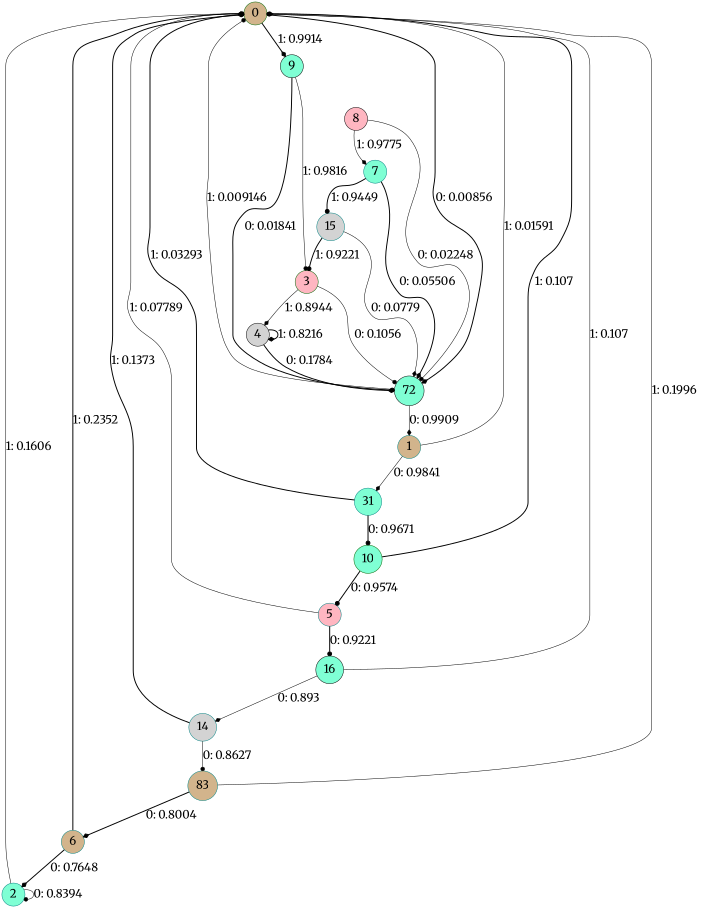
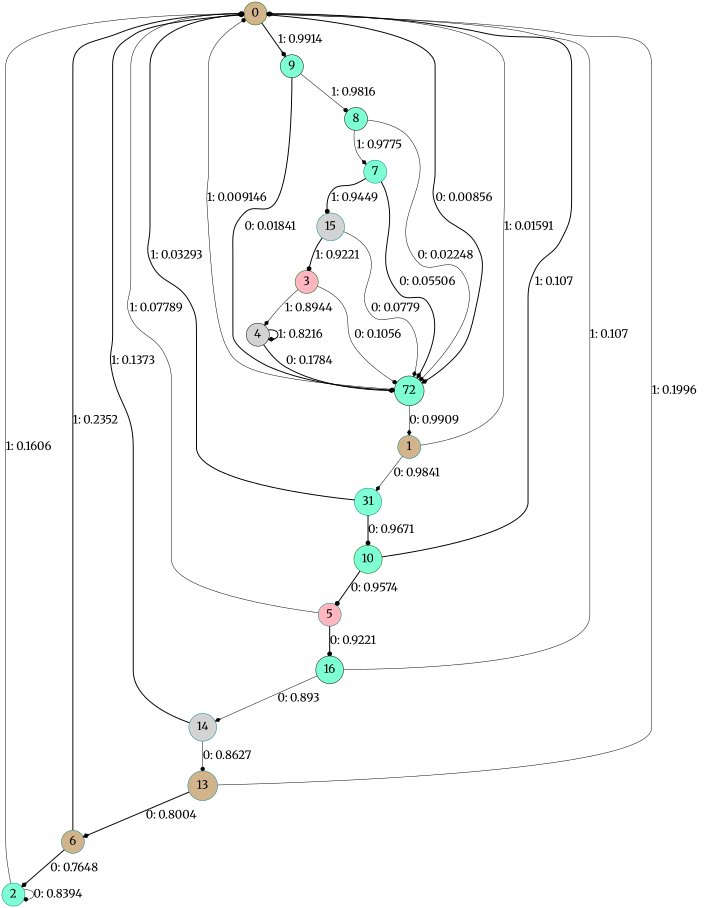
node "8": fillcolor lightpink -> aquamarine
edge "9" -> "3": now "9" -> "8"
node "83": label "83" -> "13"
